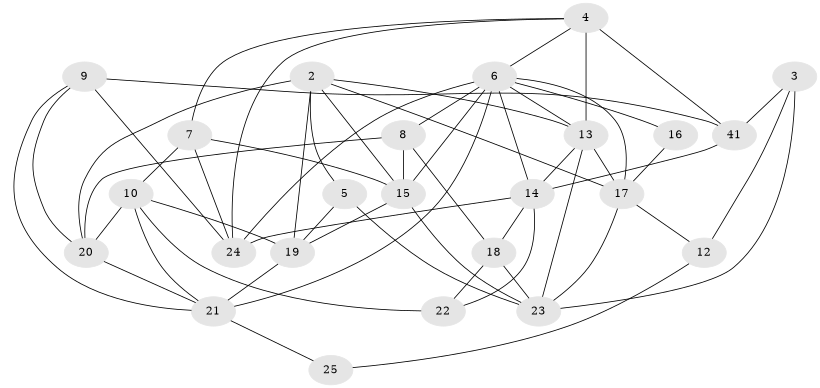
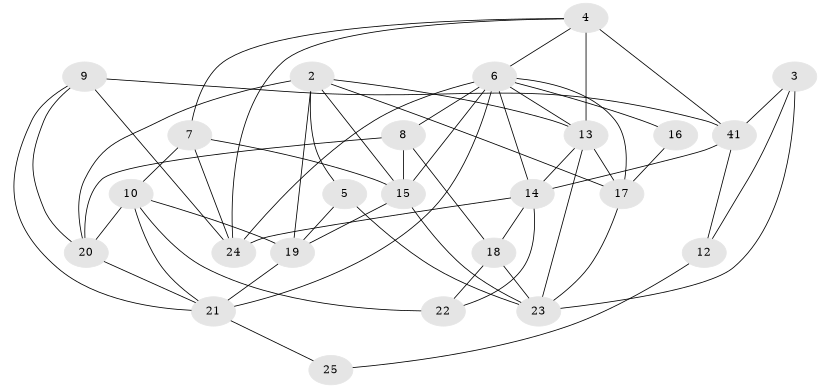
edge "17" -- "12": now "41" -- "12"
